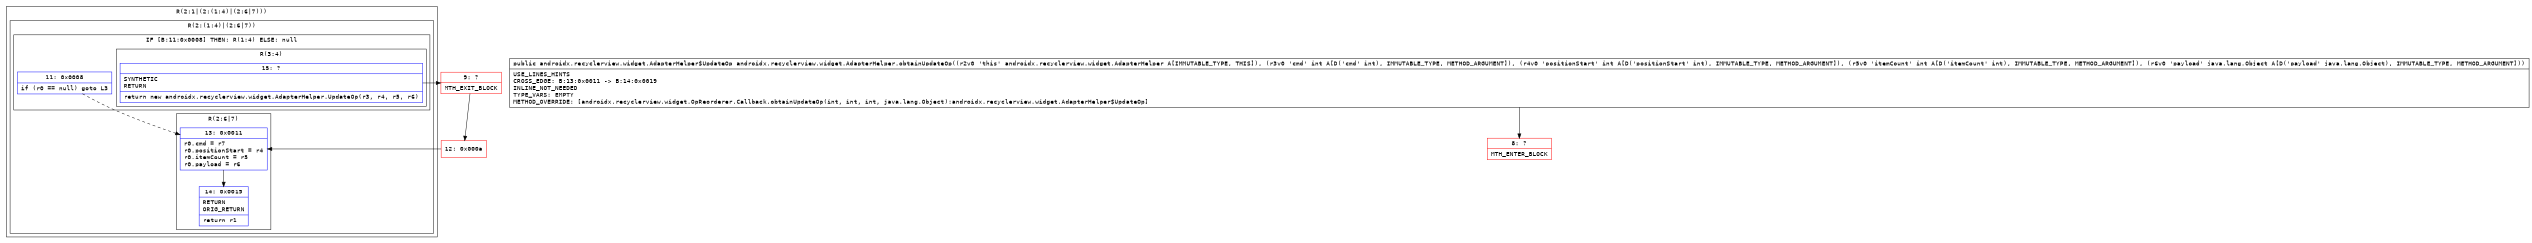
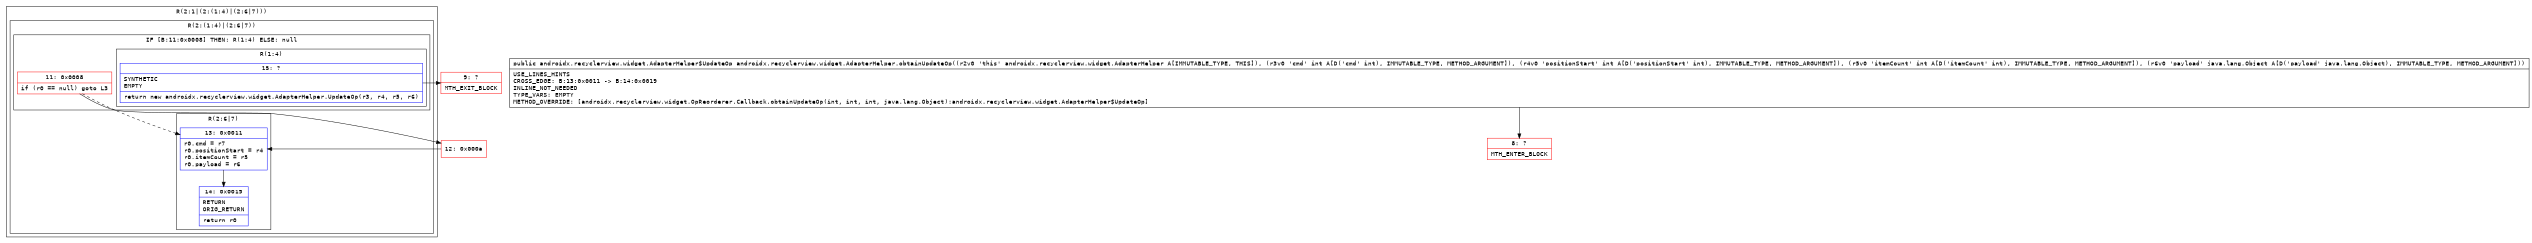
cluster "R(3:4)": label "R(3:4)" -> "R(1:4)"
node "11: 0x0008": color blue -> red
node "15: ?": text "RETURN" -> "EMPTY"
edge "9: ?" -> "12: 0x000a": now "11: 0x0008" -> "12: 0x000a"
node "14: 0x0019": text "return r1" -> "return r0"
